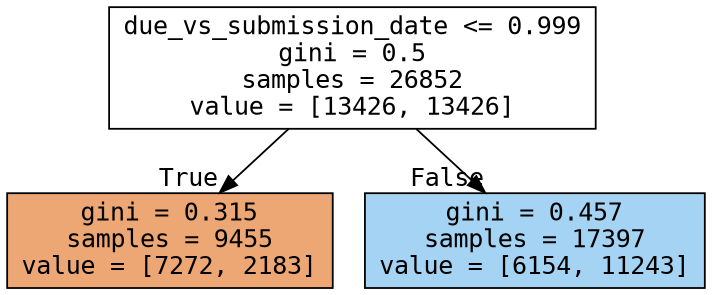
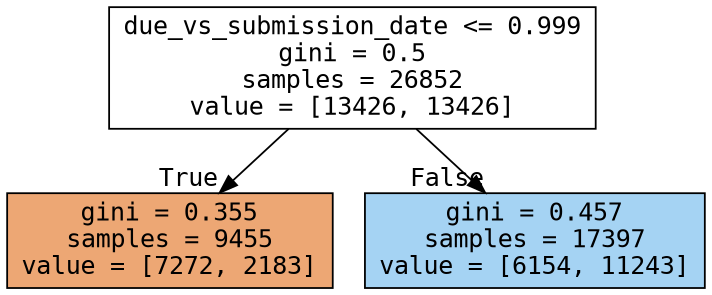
node "gini = 0.315 samples = 9455 value = [7272, 2183]": label "gini = 0.315 samples = 9455 value = [7272, 2183]" -> "gini = 0.355 samples = 9455 value = [7272, 2183]"
